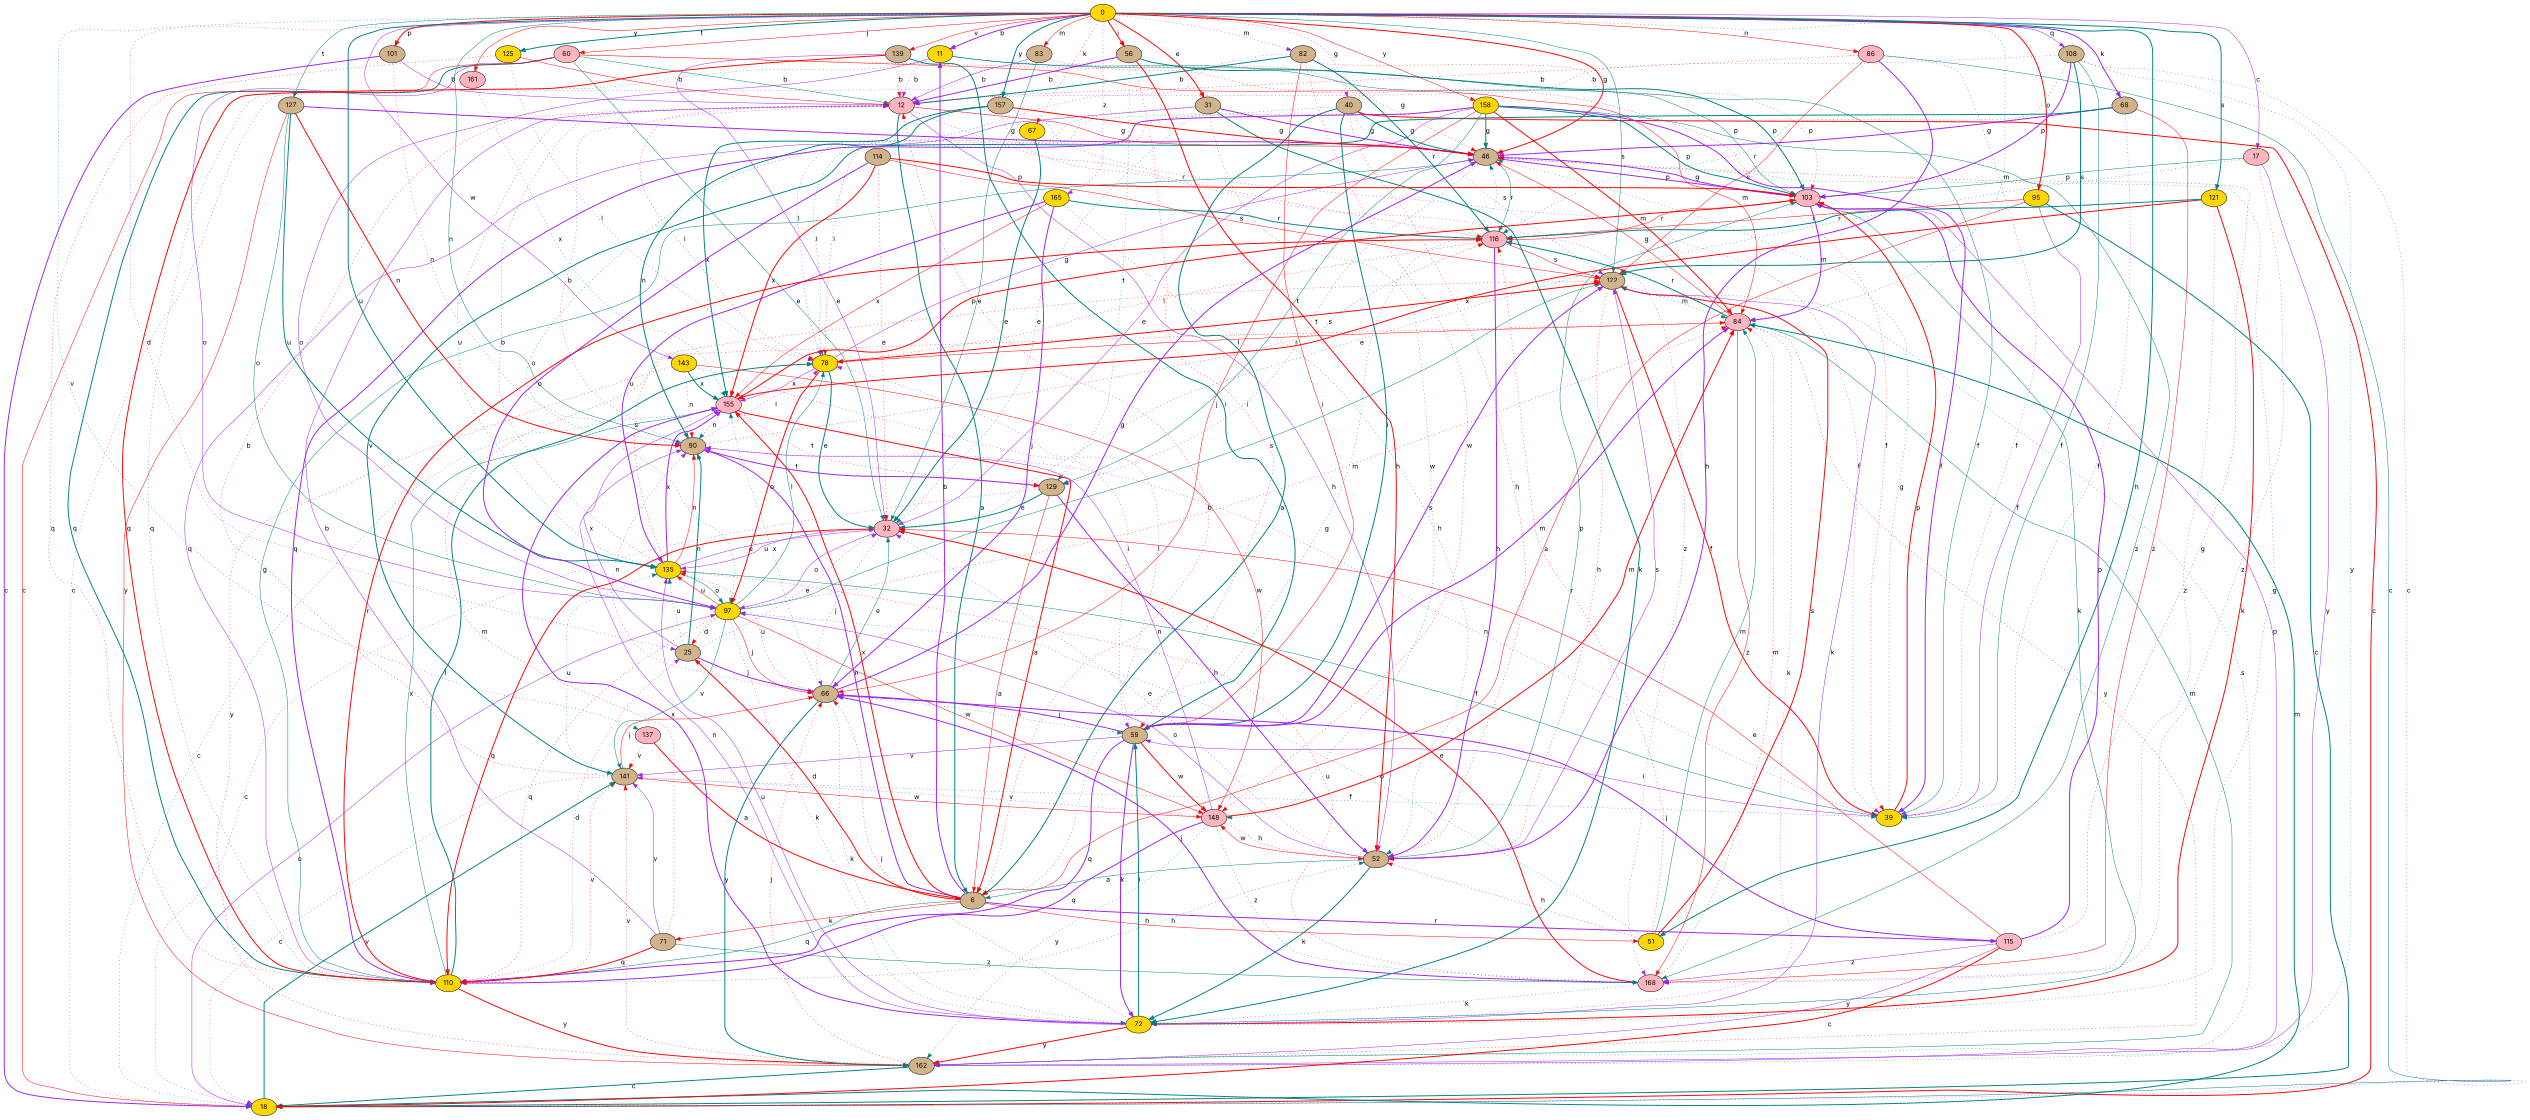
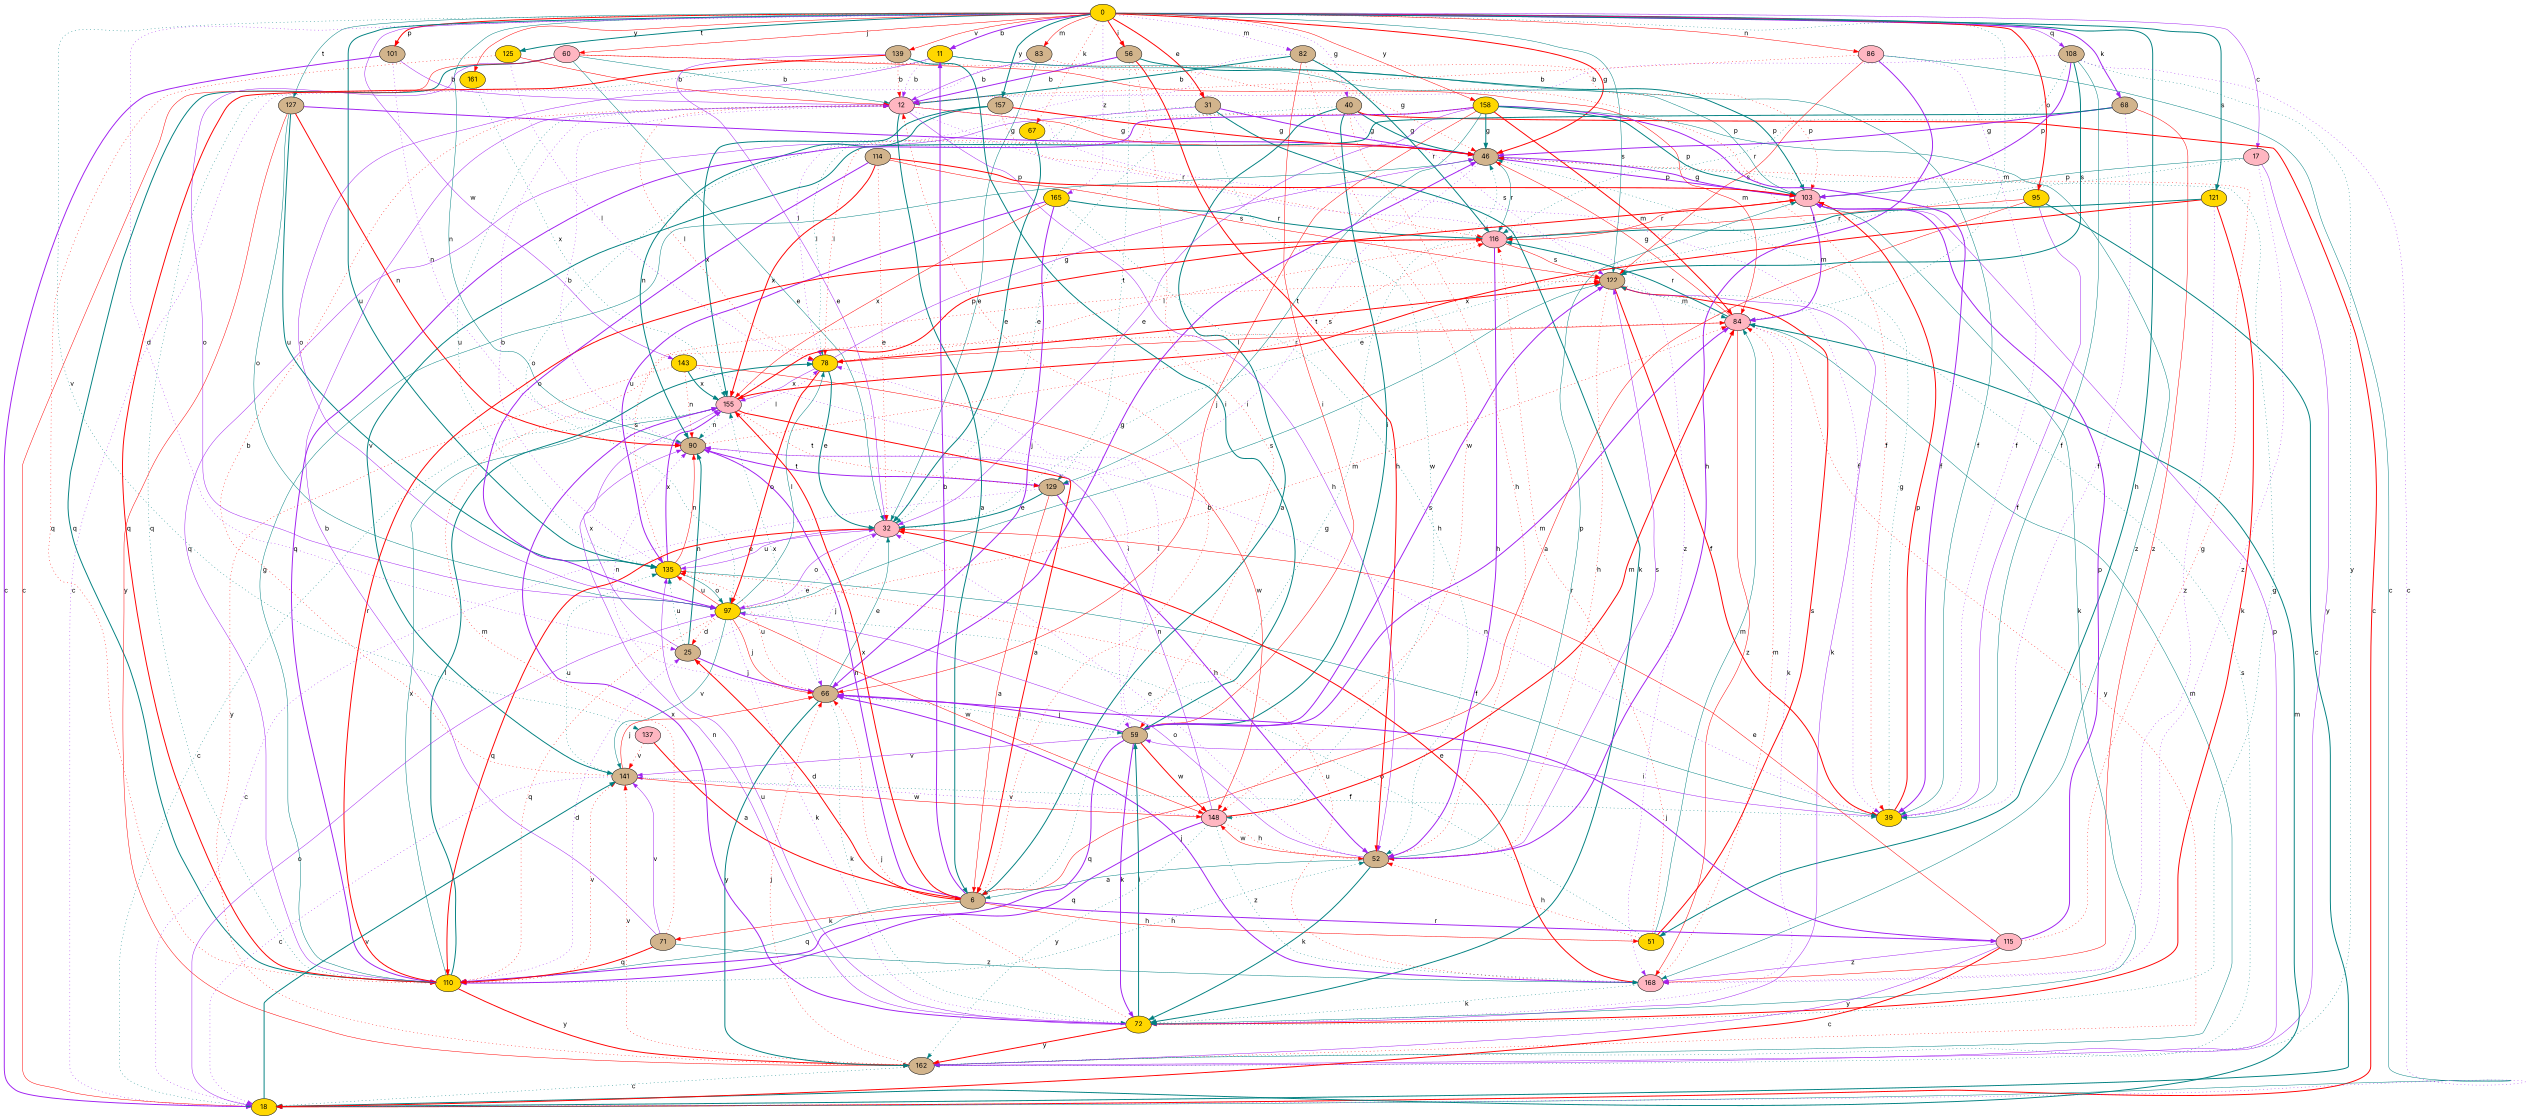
node "161": fillcolor lightpink -> gold
edge "162" -> "18": style bold -> dotted
